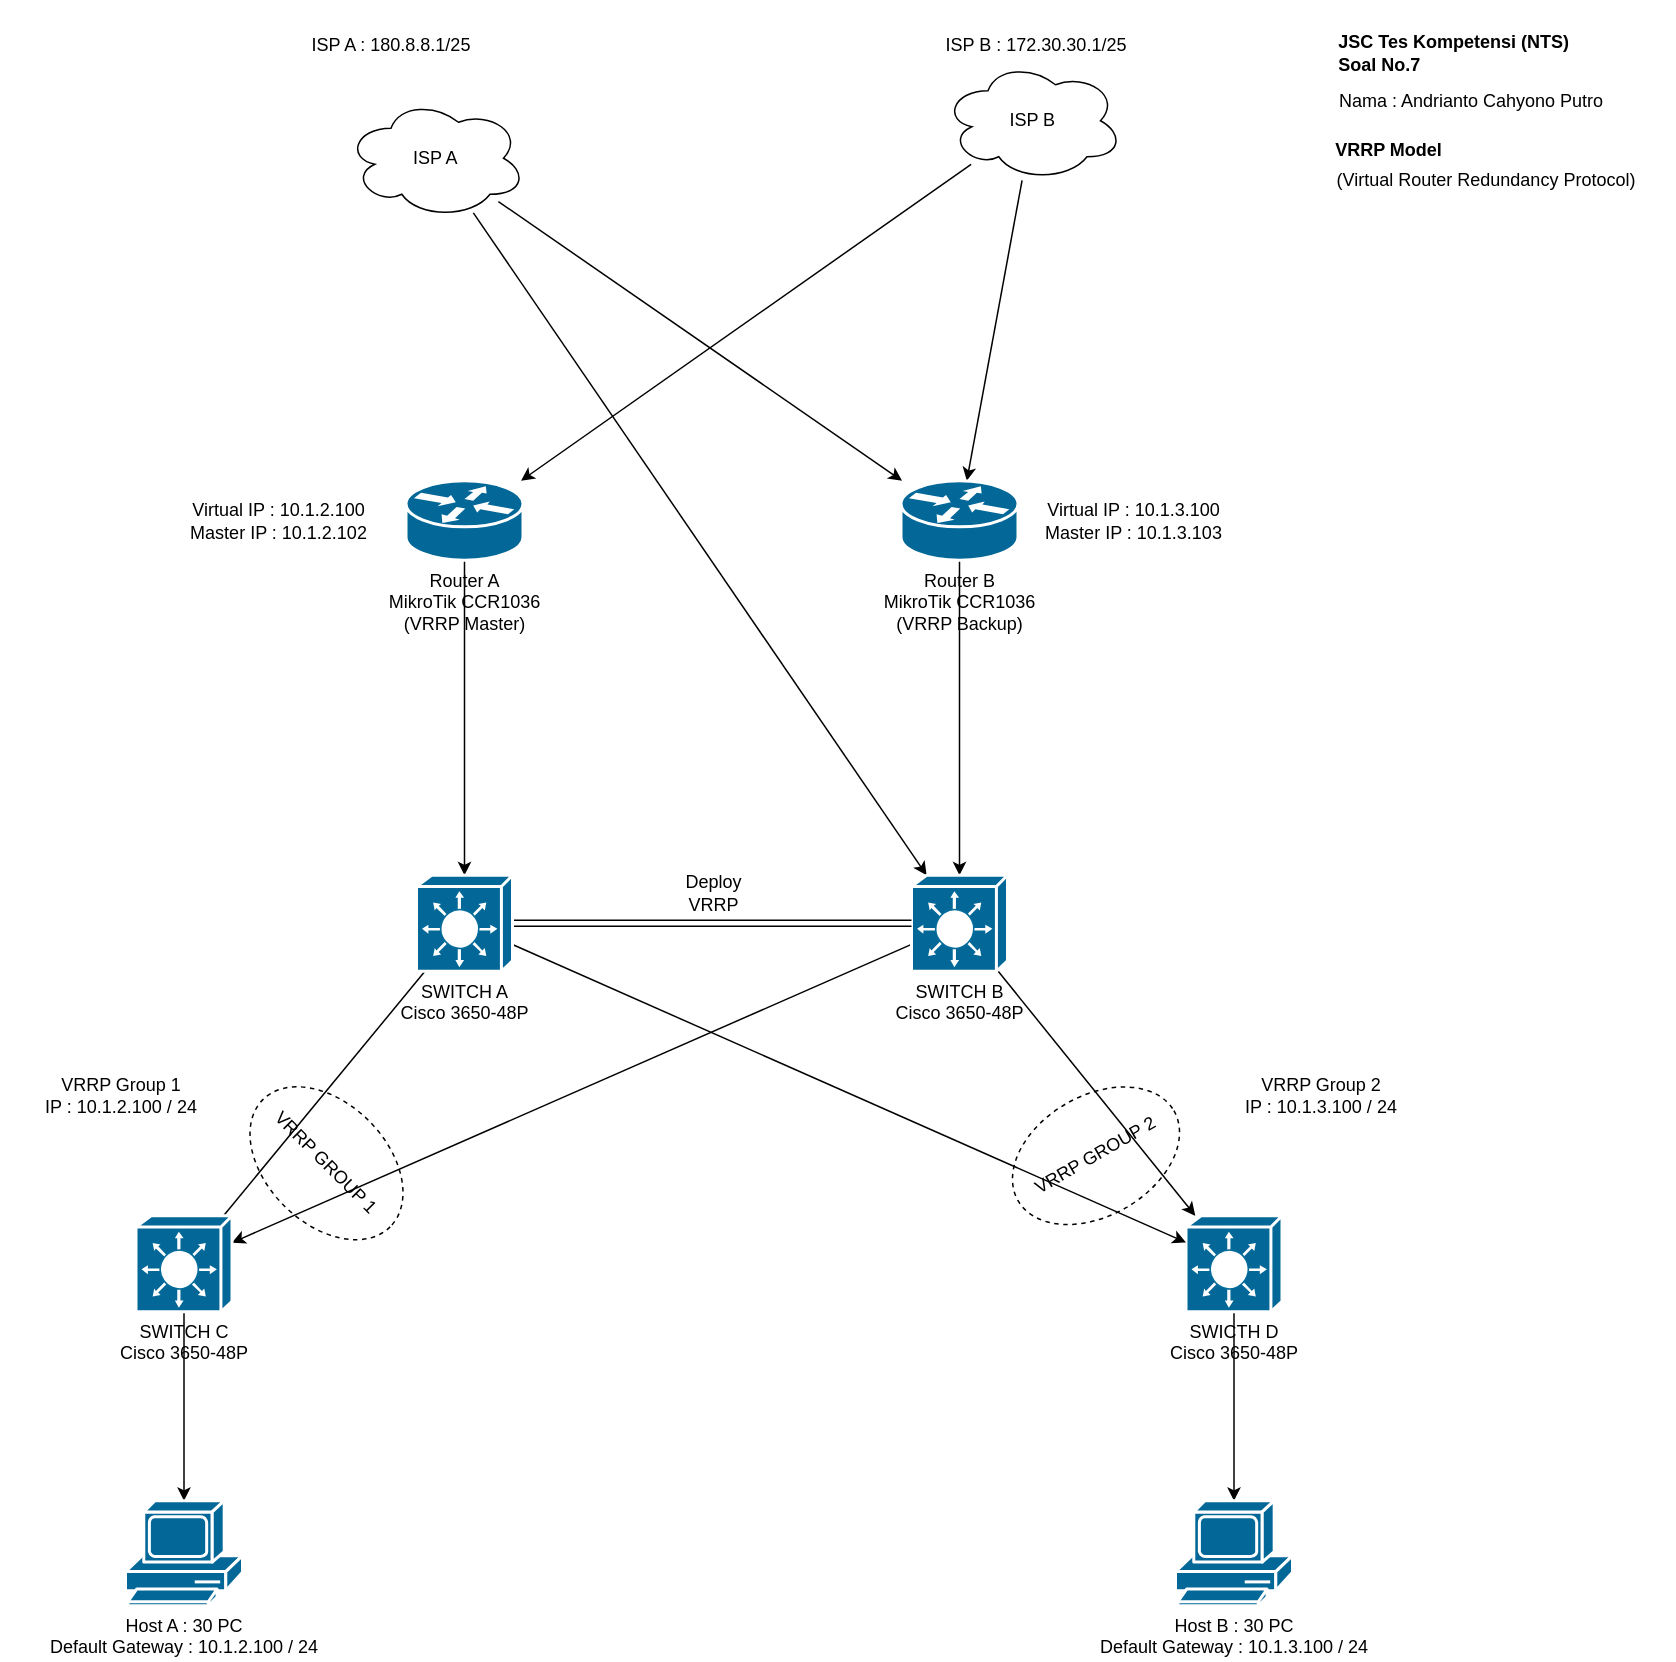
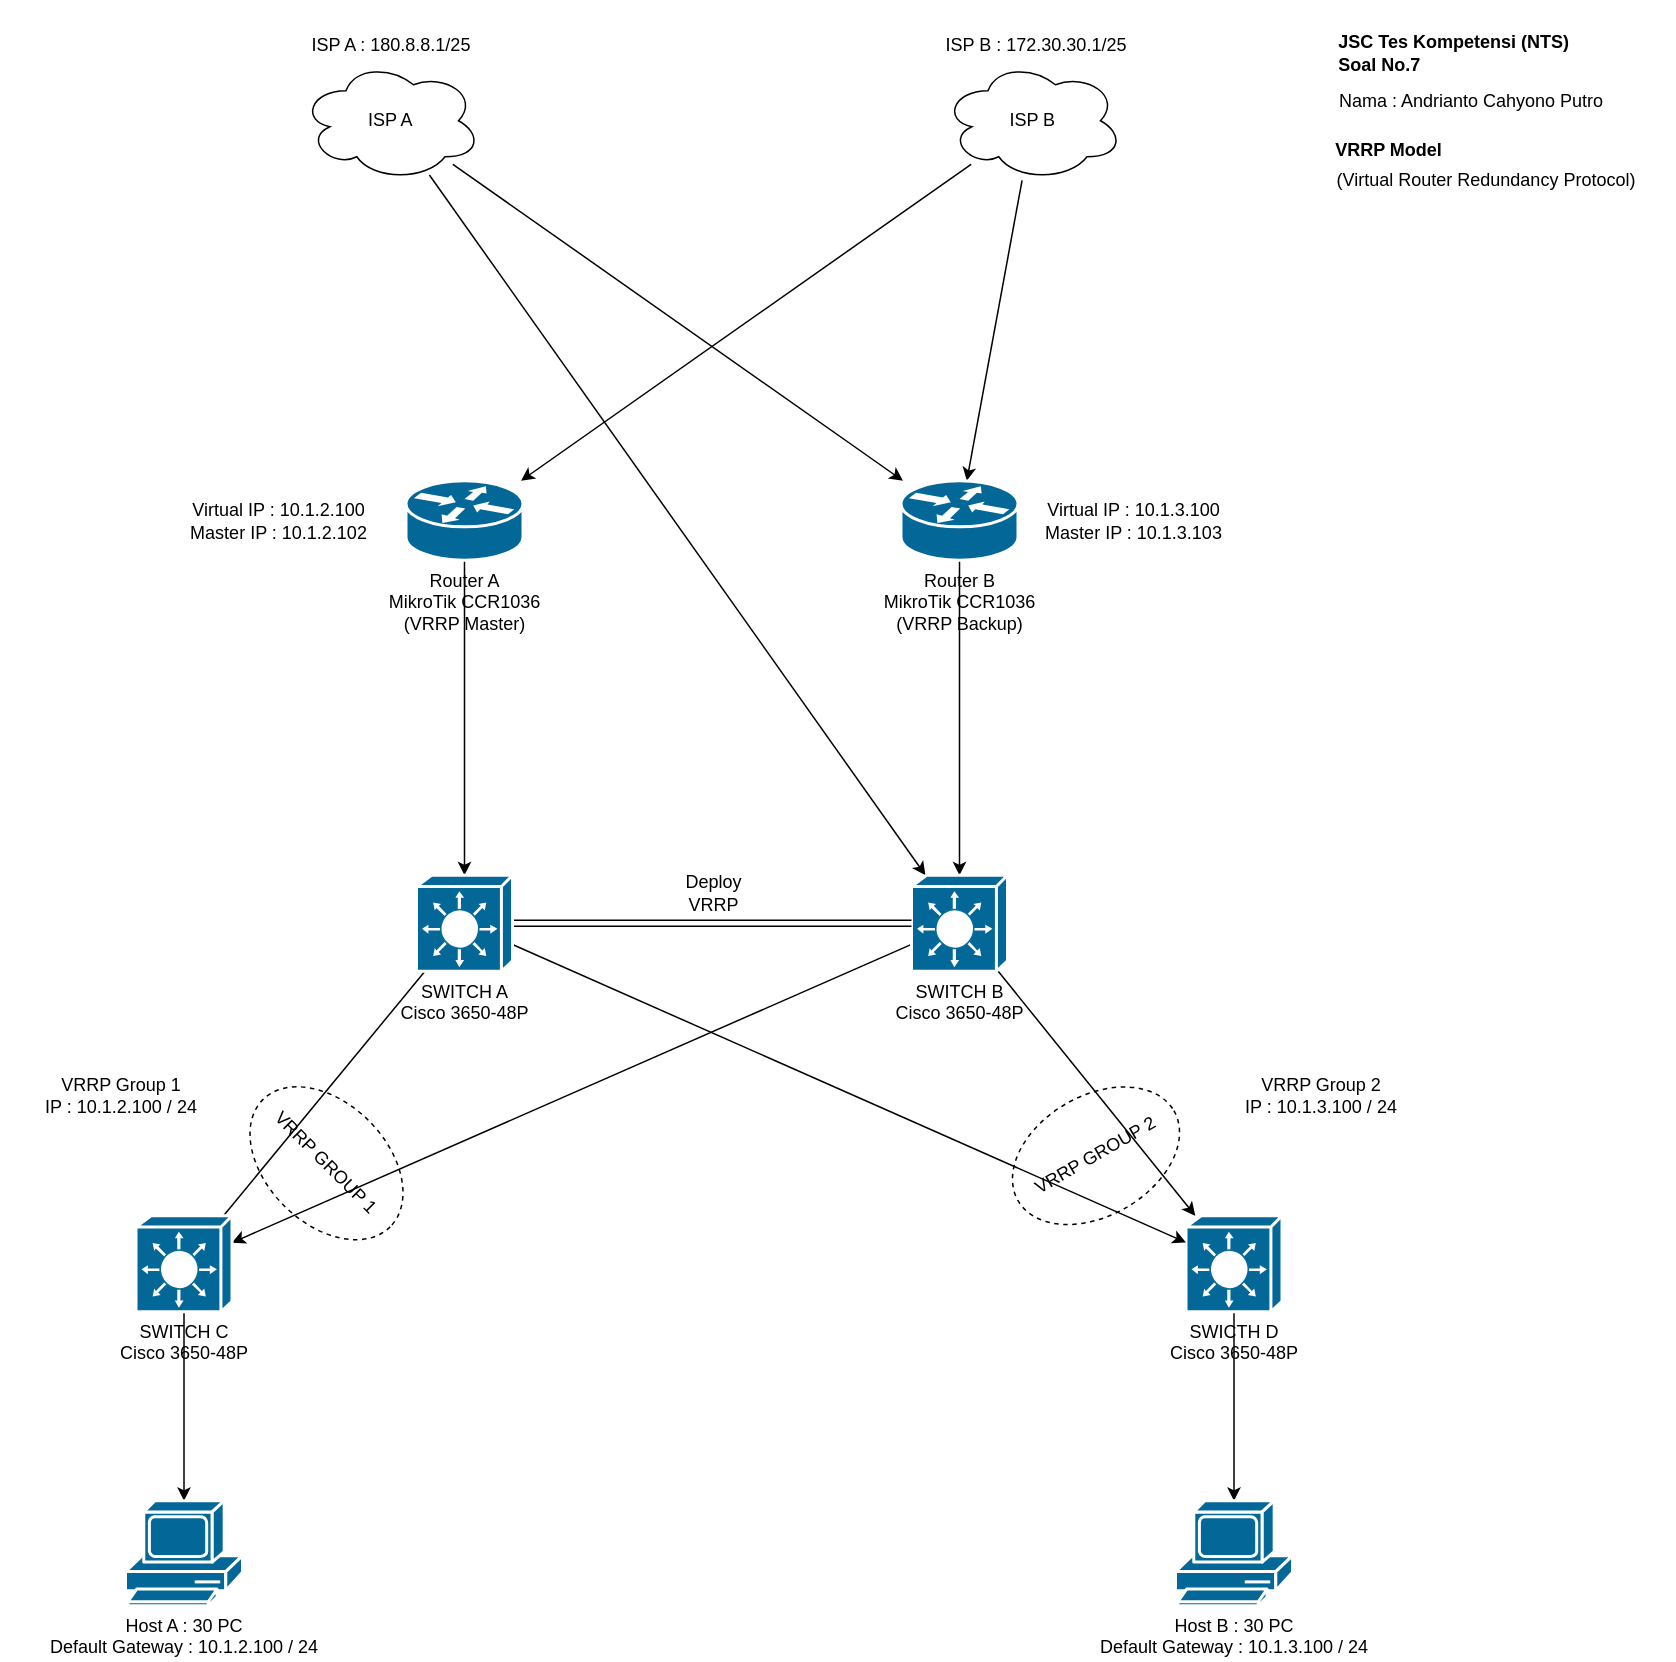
node "ISP A": moved (436, 158) -> (391, 121)
